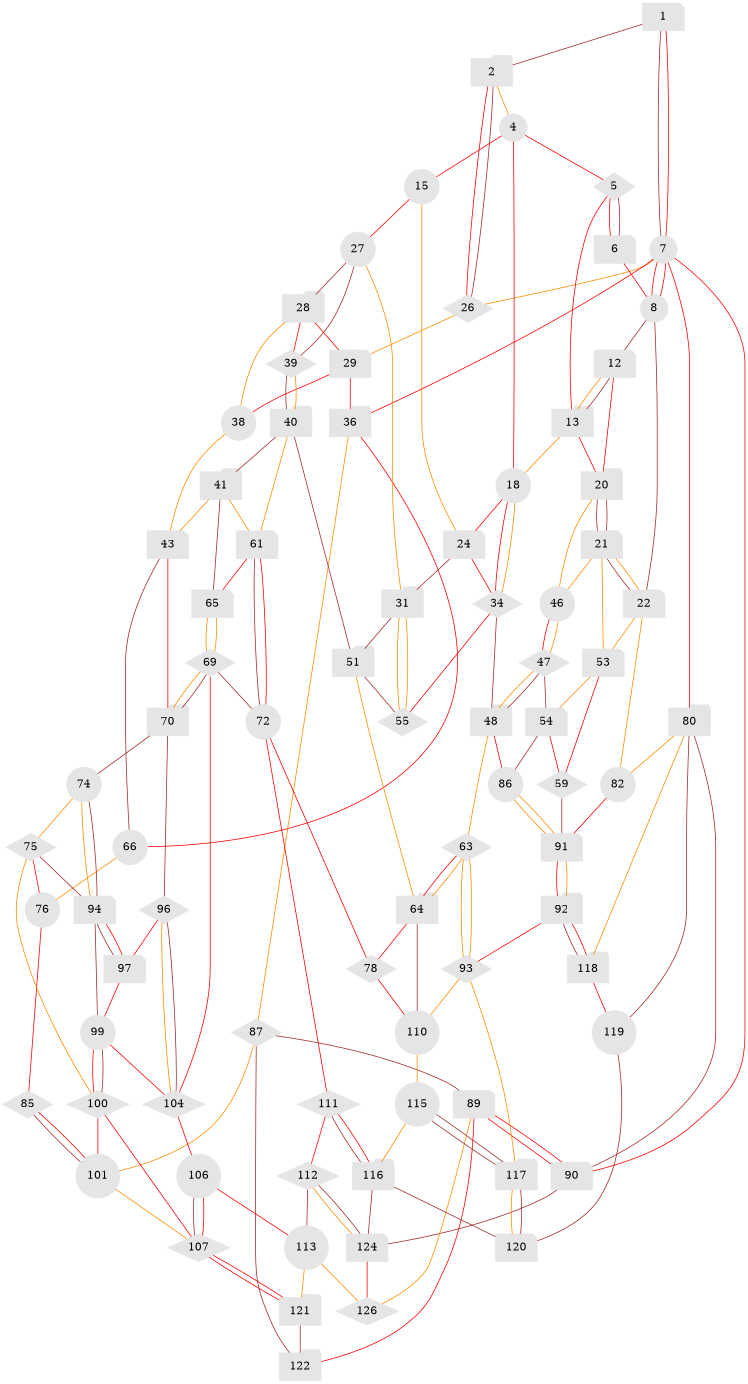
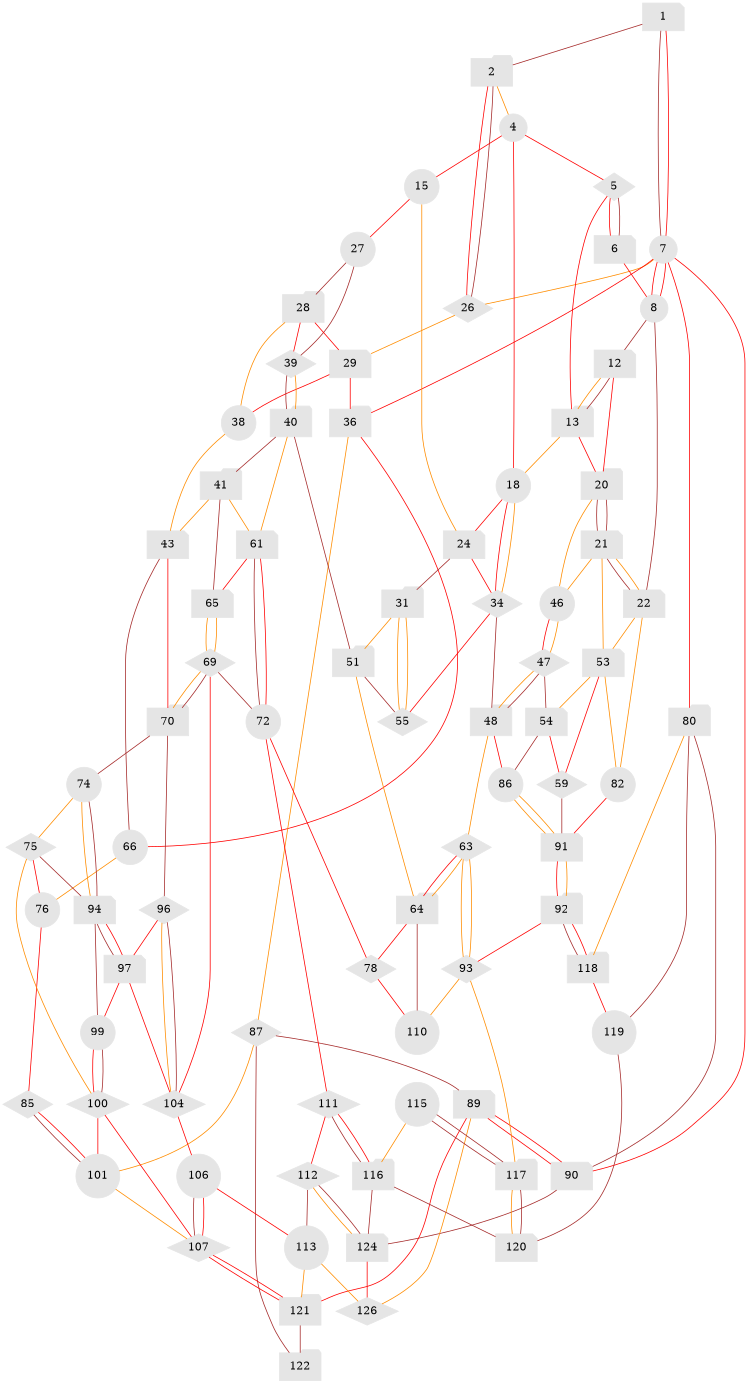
edge "27" -- "31": removed
edge "31" -- "51": color brown -> darkorange
edge "80" -- "82": now "53" -- "82"
edge "110" -- "115": removed
edge "99" -- "104": now "97" -- "104"
edge "89" -- "122": now "89" -- "121"
